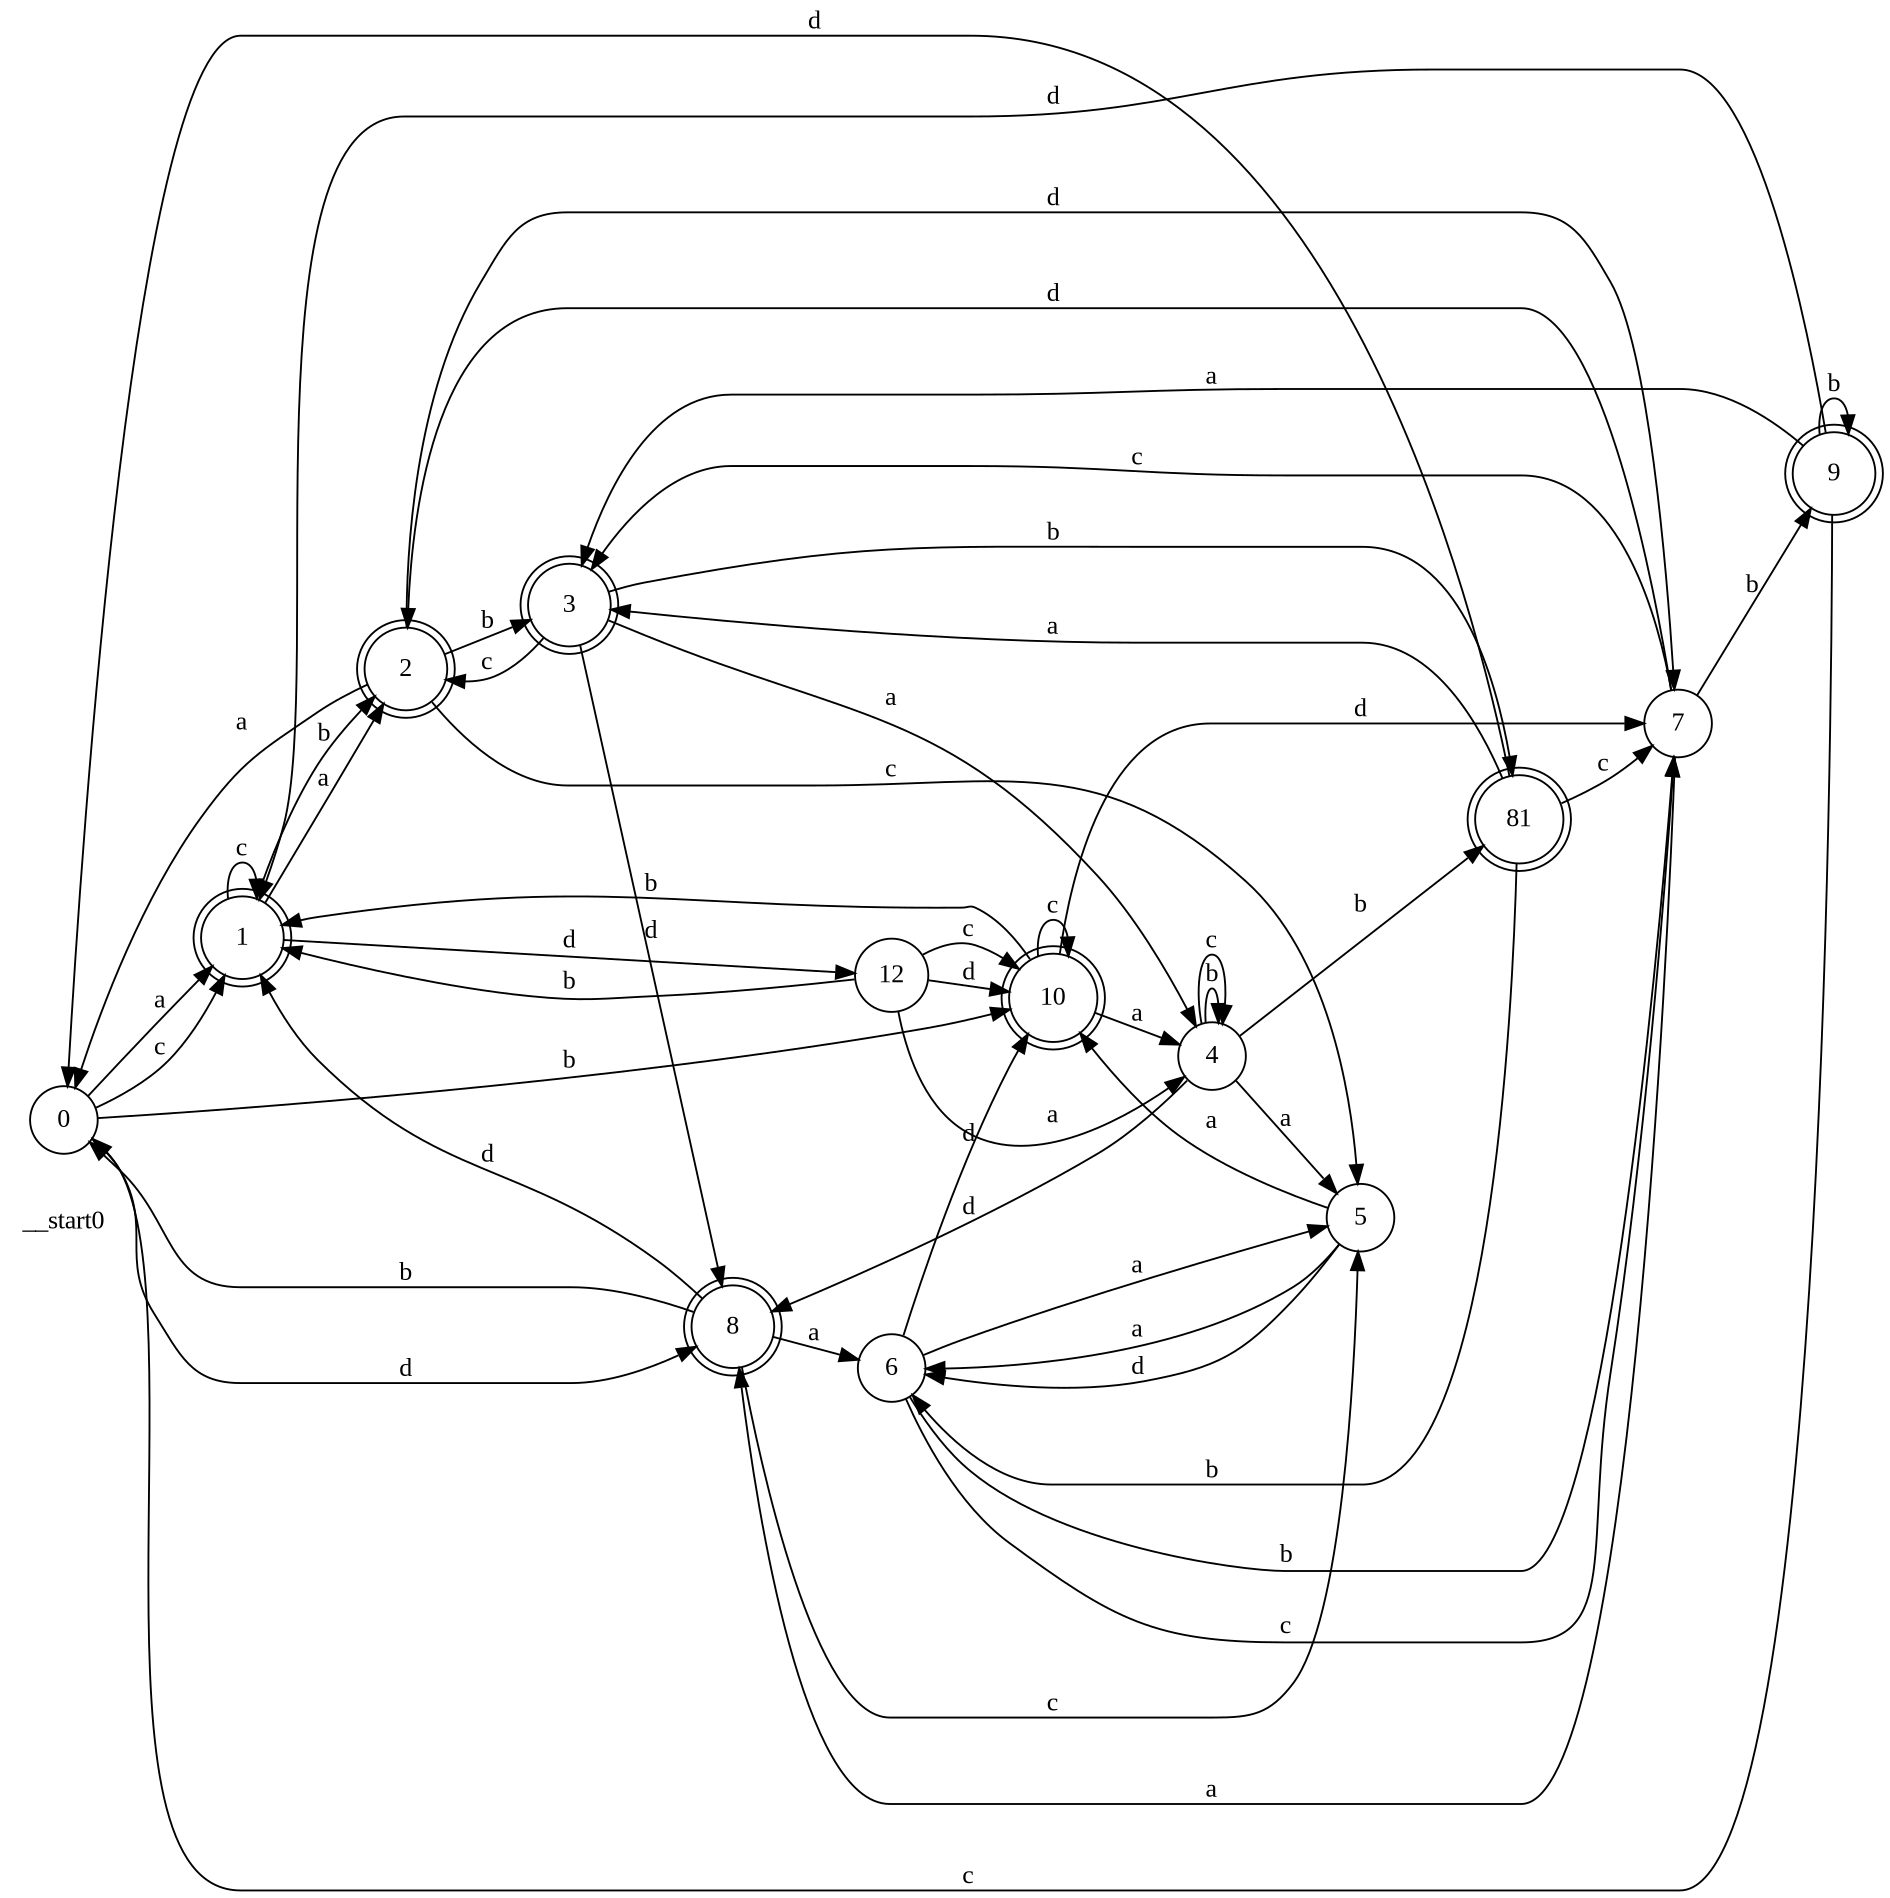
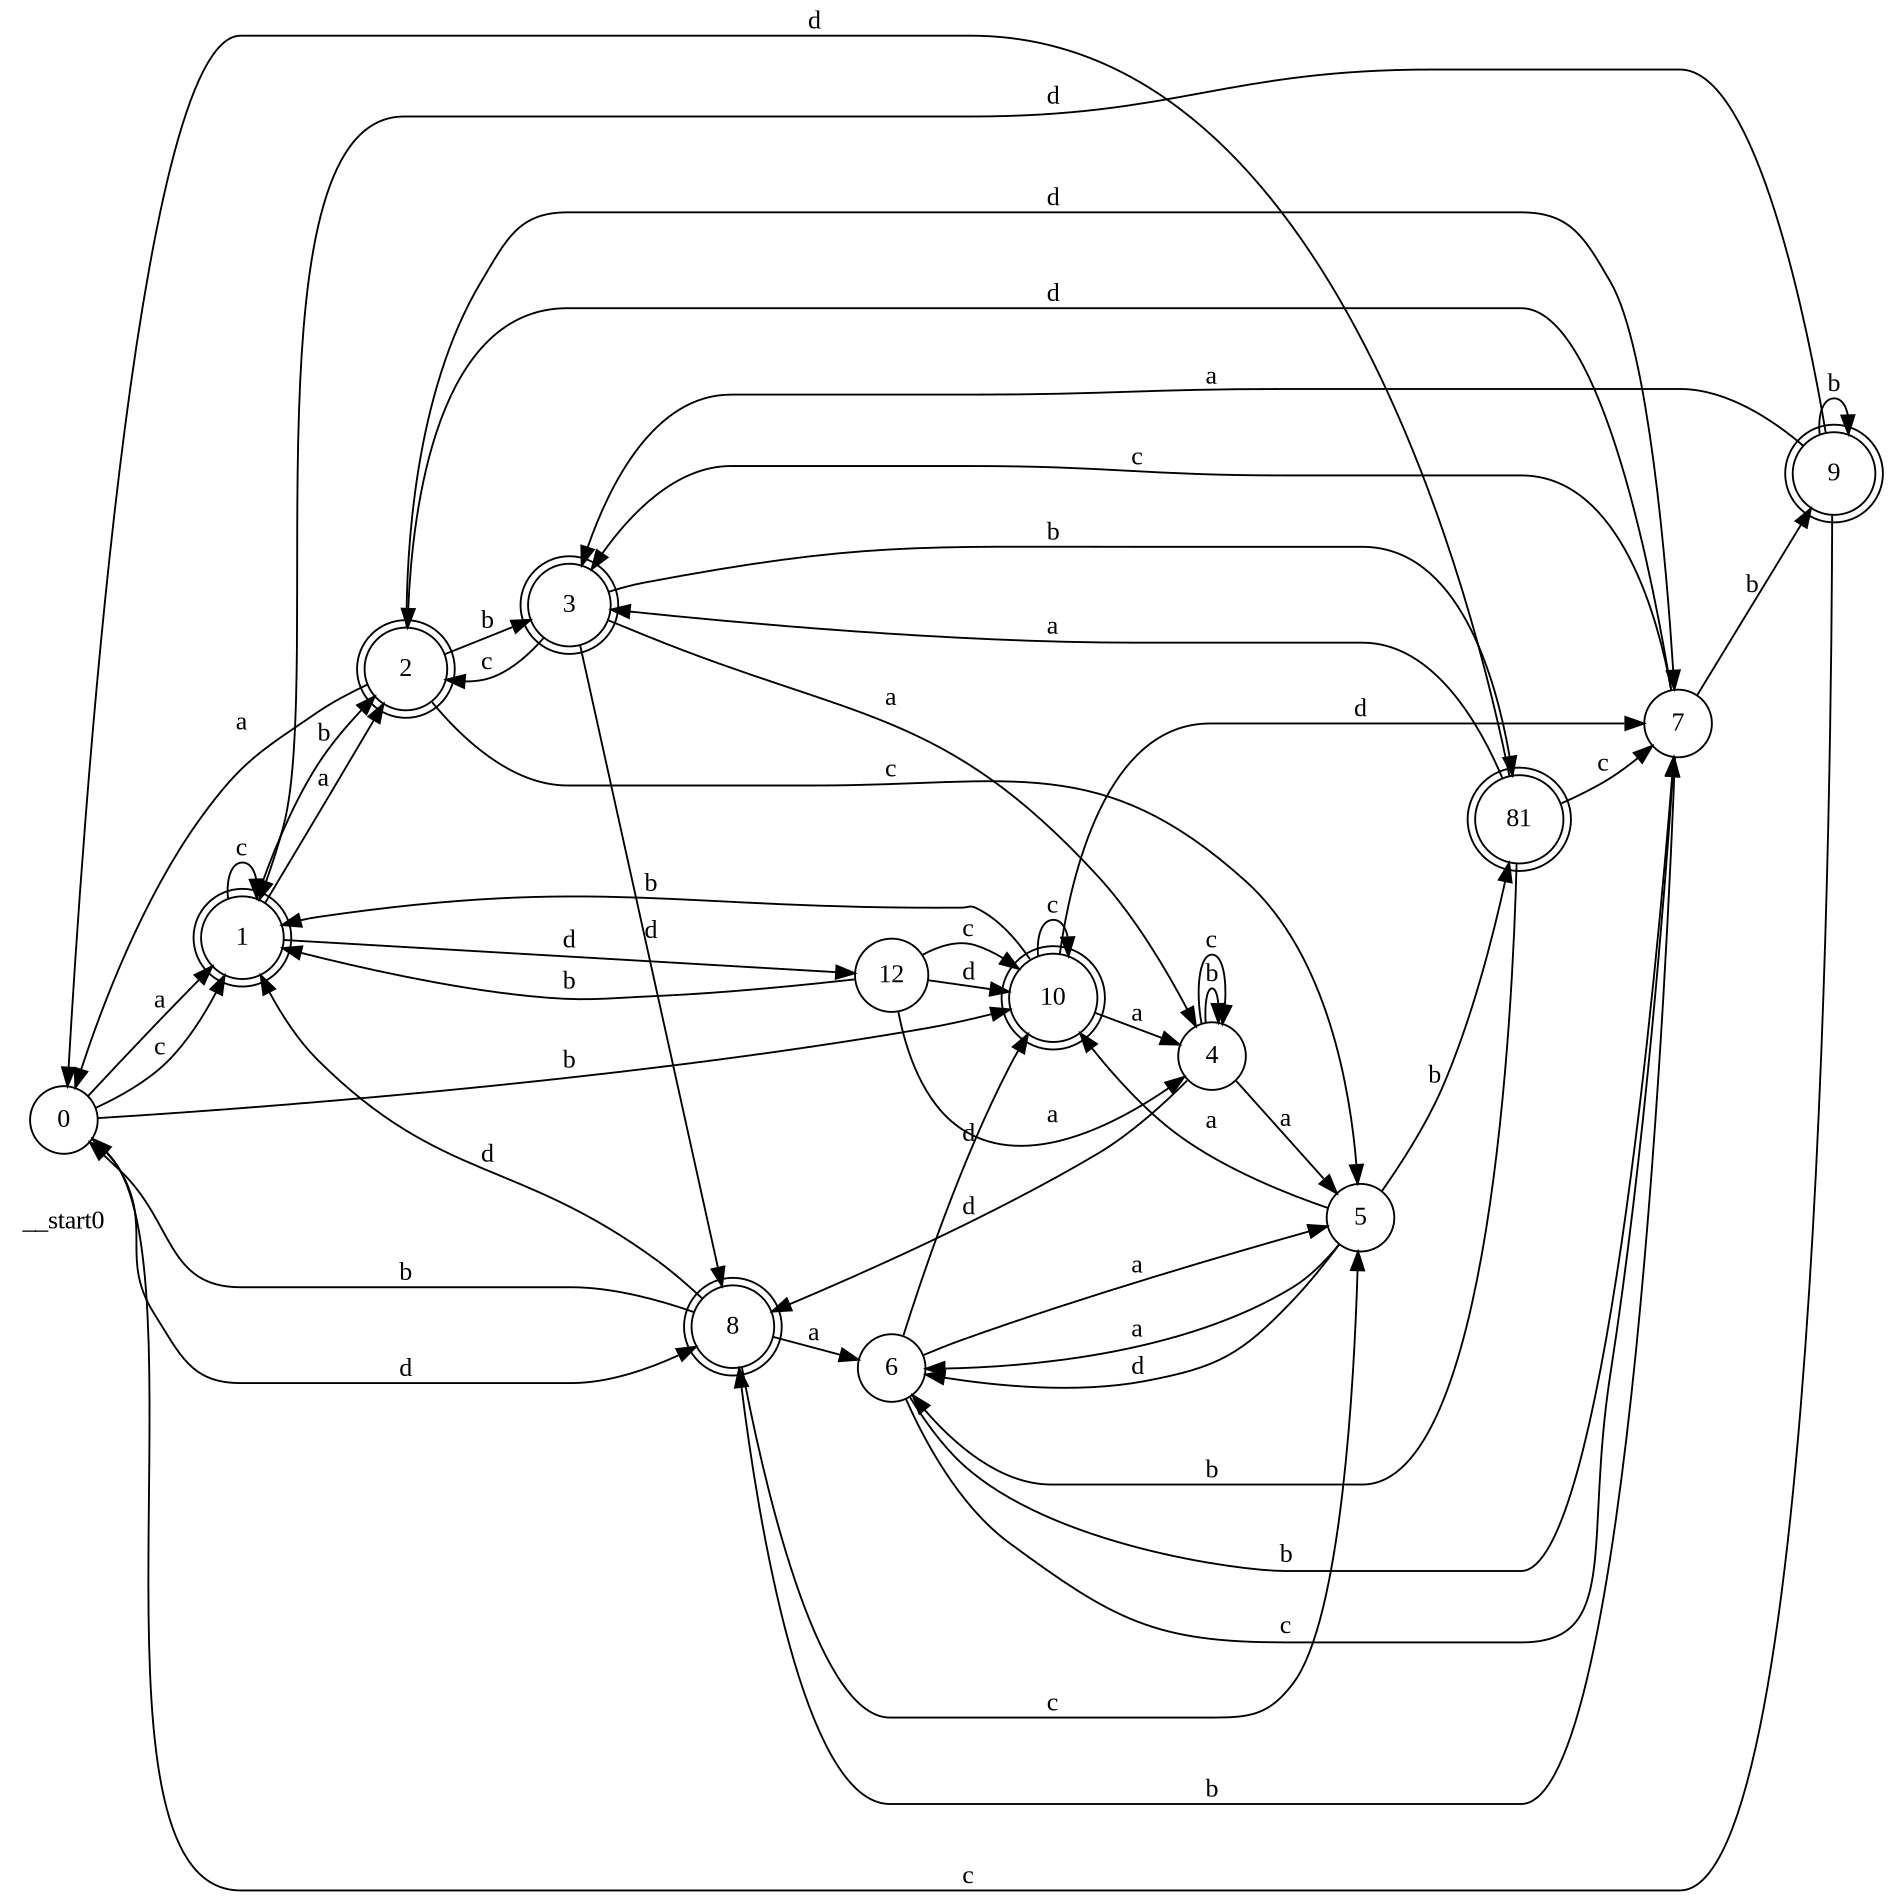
edge "4" -> "81": now "5" -> "81"
edge "7" -> "8": label "a" -> "b"
